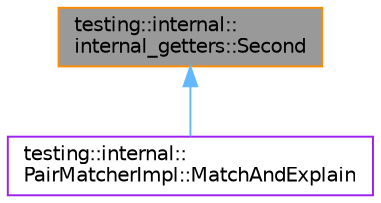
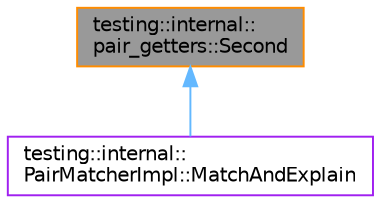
node "testing::internal:: internal_getters::Second": label "testing::internal:: internal_getters::Second" -> "testing::internal:: pair_getters::Second"
